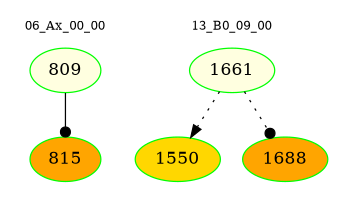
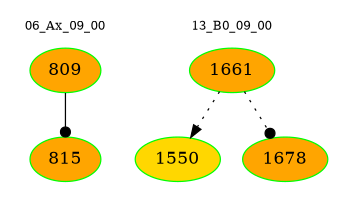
cluster "06_Ax_00_00": label "06_Ax_00_00" -> "06_Ax_09_00"
node "809": fillcolor lightyellow -> orange
node "1661": fillcolor lightyellow -> orange
node "1688": label "1688" -> "1678"
